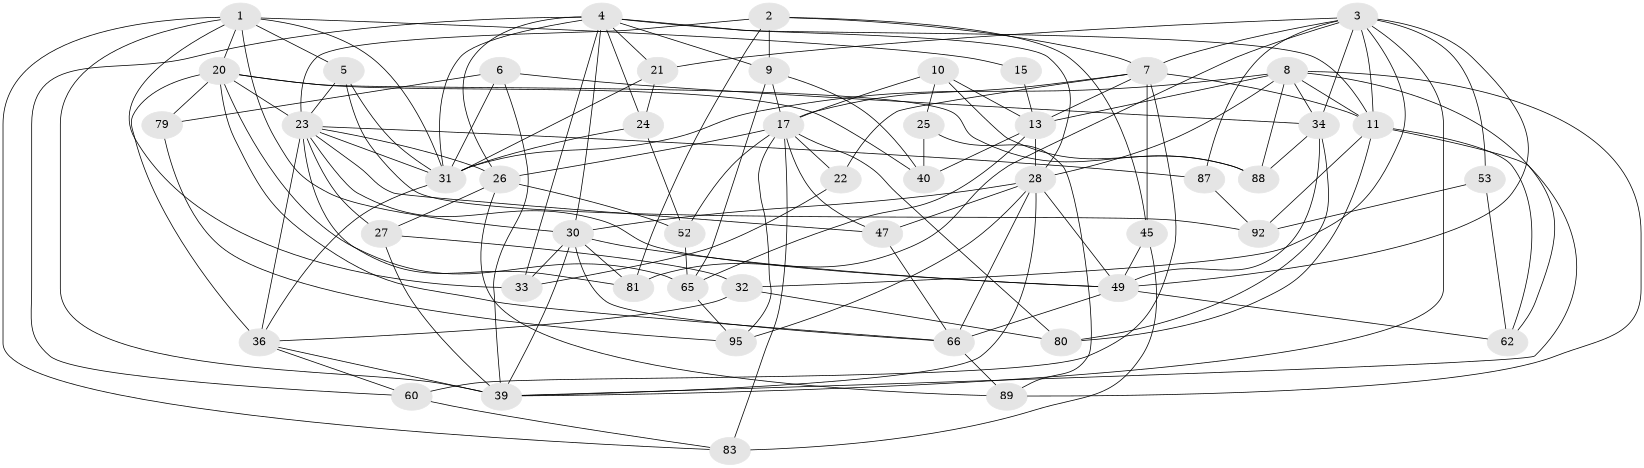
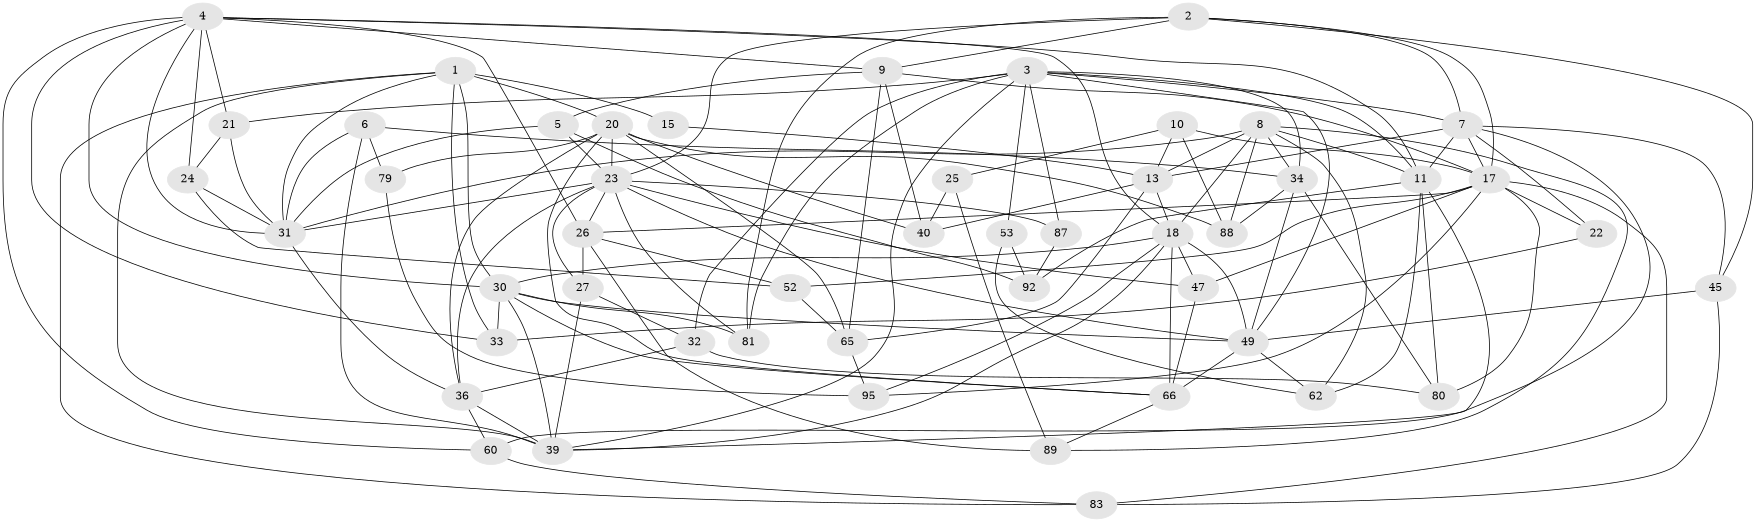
edge "1" -- "5": now "9" -- "5"
edge "2" -- "17": added
node "28": label "28" -> "18"
